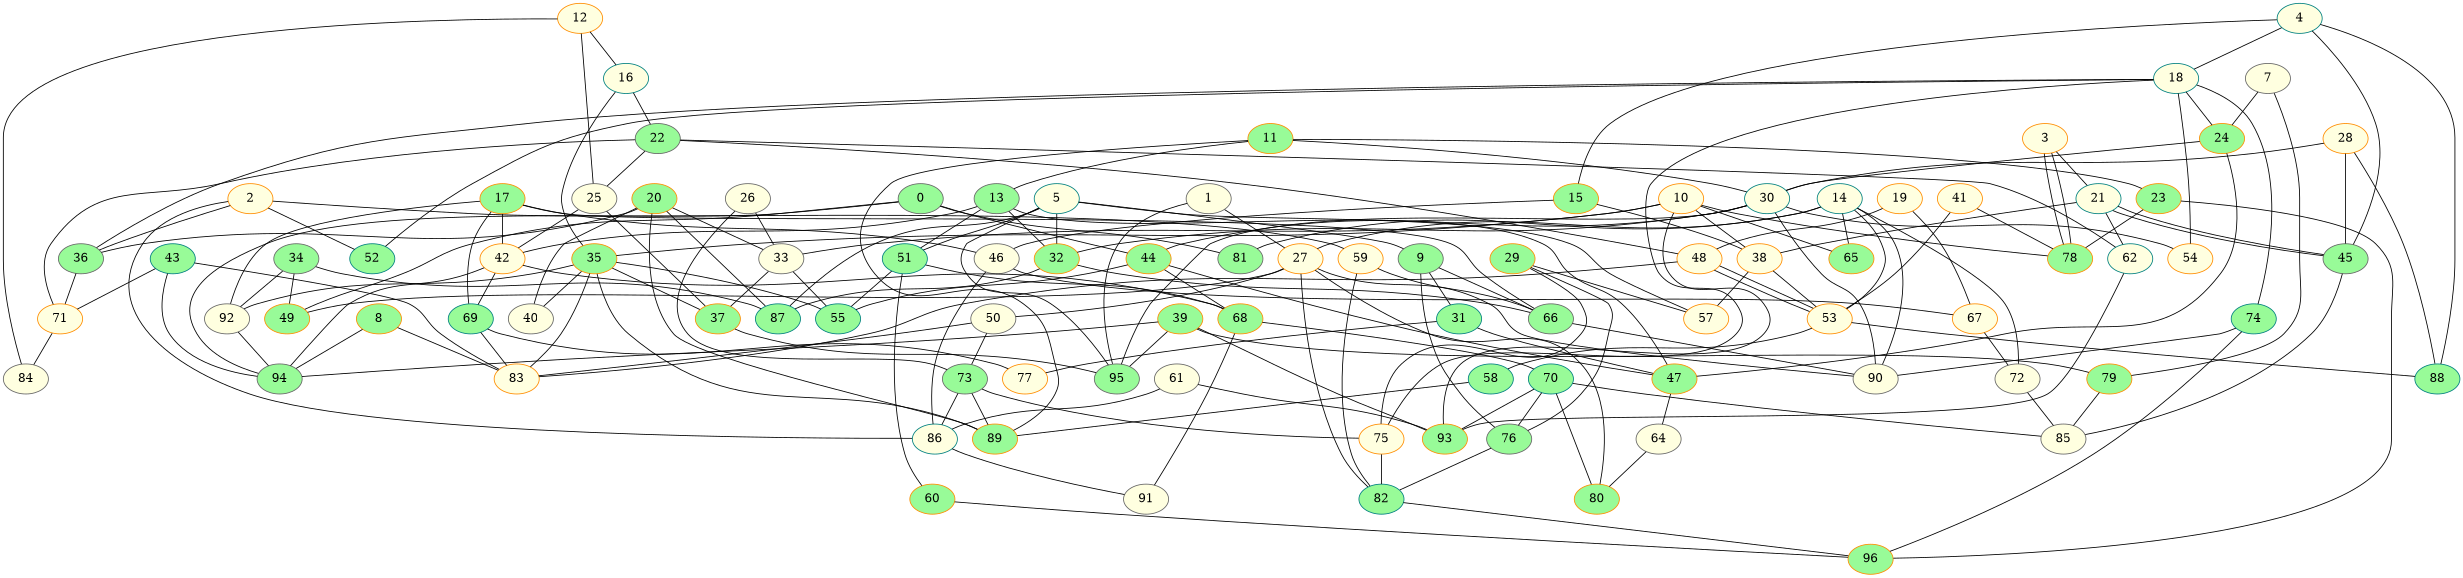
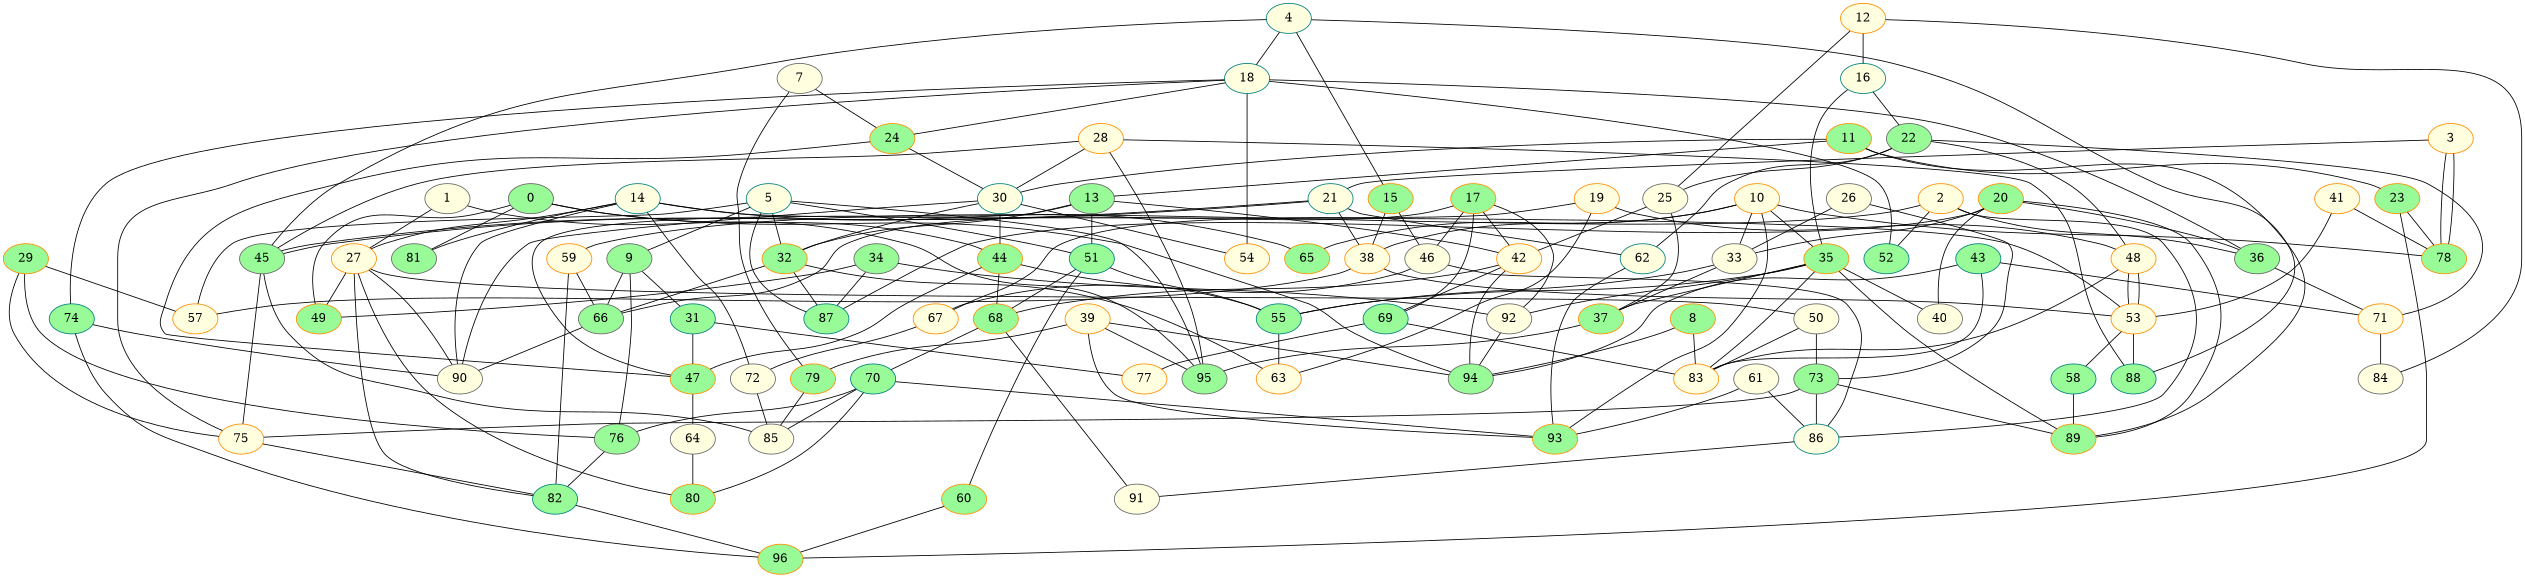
edge "30" -- "95": now "28" -- "95"
node "39": fillcolor palegreen -> lightyellow
edge "45" -- "75": added
node "63": added
